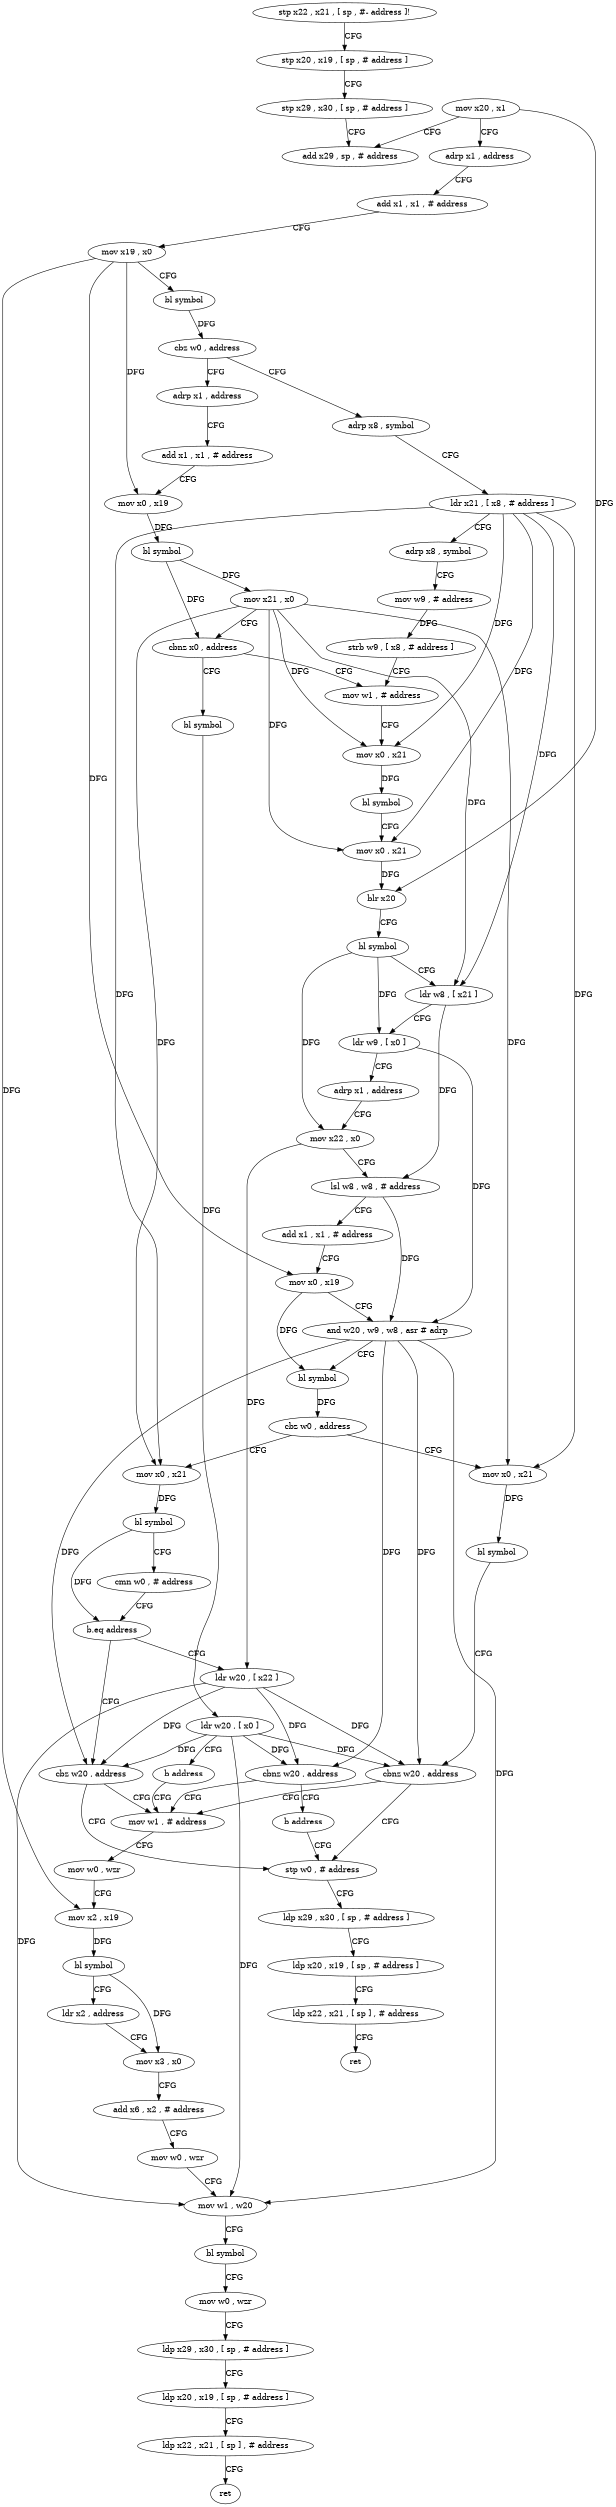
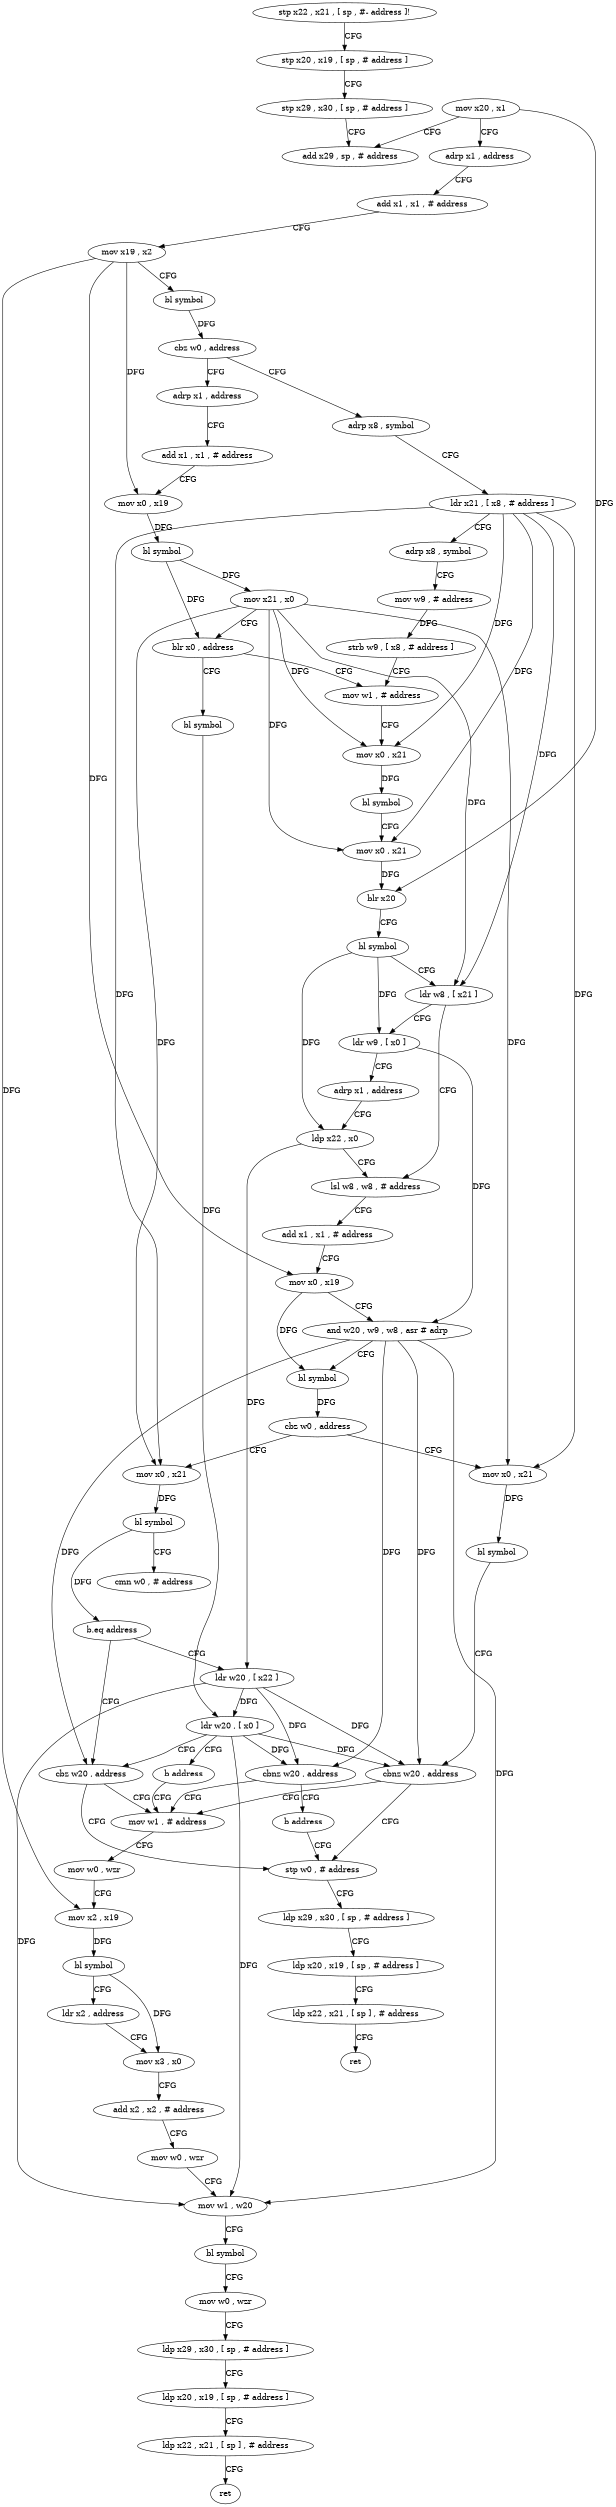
node "mov x19 , x0": label "mov x19 , x0" -> "mov x19 , x2"
node "cbnz x0 , address": label "cbnz x0 , address" -> "blr x0 , address"
edge "ldr w8 , [ x21 ]" -> "lsl w8 , w8 , # address": label "DFG" -> "CFG"
node "mov x22 , x0": label "mov x22 , x0" -> "ldp x22 , x0"
edge "lsl w8 , w8 , # address" -> "and w20 , w9 , w8 , asr # adrp": removed, label "DFG"
edge "cmn w0 , # address" -> "b.eq address": removed, label "CFG"
edge "ldr w20 , [ x22 ]" -> "cbz w20 , address": now "ldr w20 , [ x22 ]" -> "ldr w20 , [ x0 ]"
edge "ldr w20 , [ x0 ]" -> "cbz w20 , address": label "DFG" -> "CFG"
node "add x6 , x2 , # address": label "add x6 , x2 , # address" -> "add x2 , x2 , # address"
